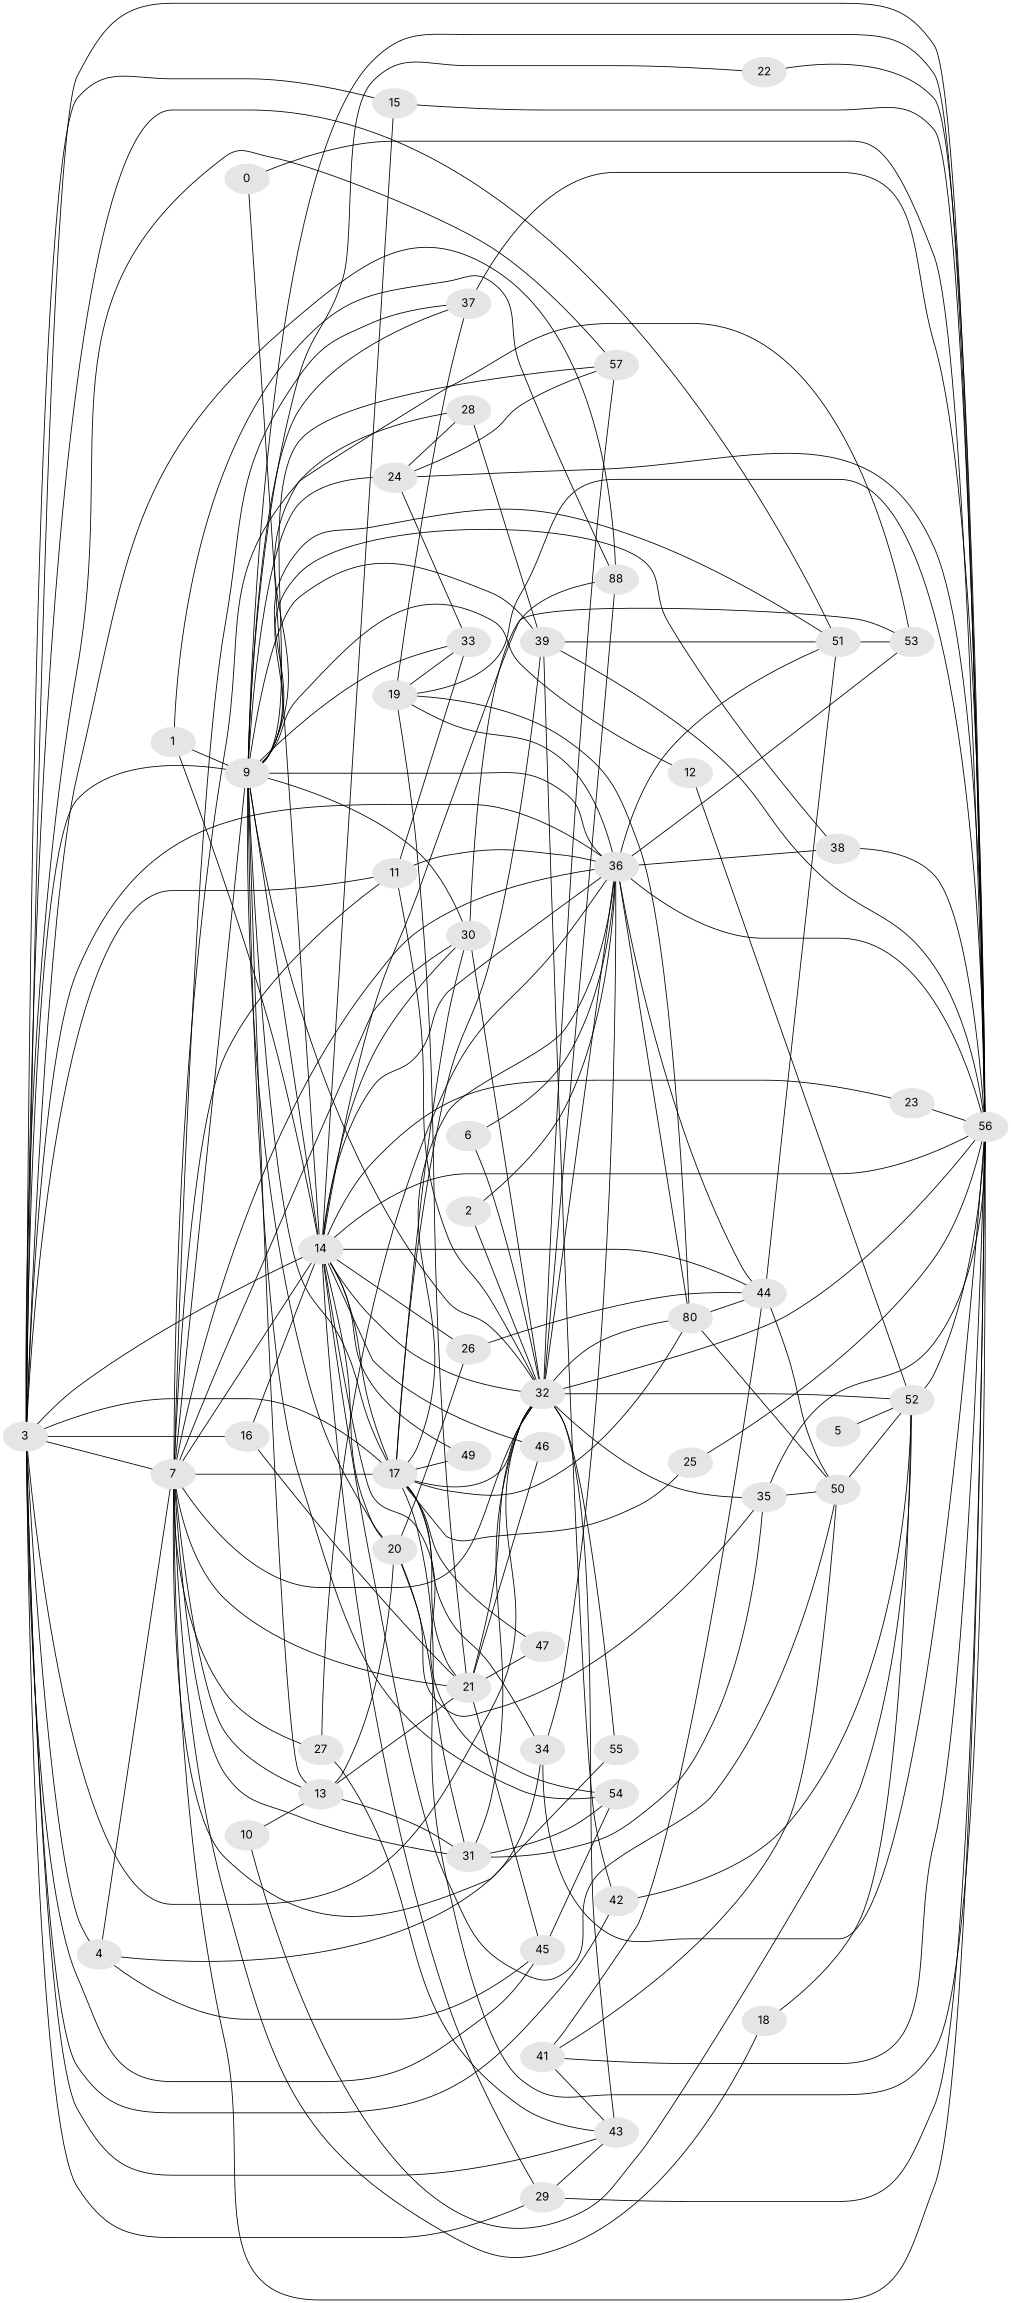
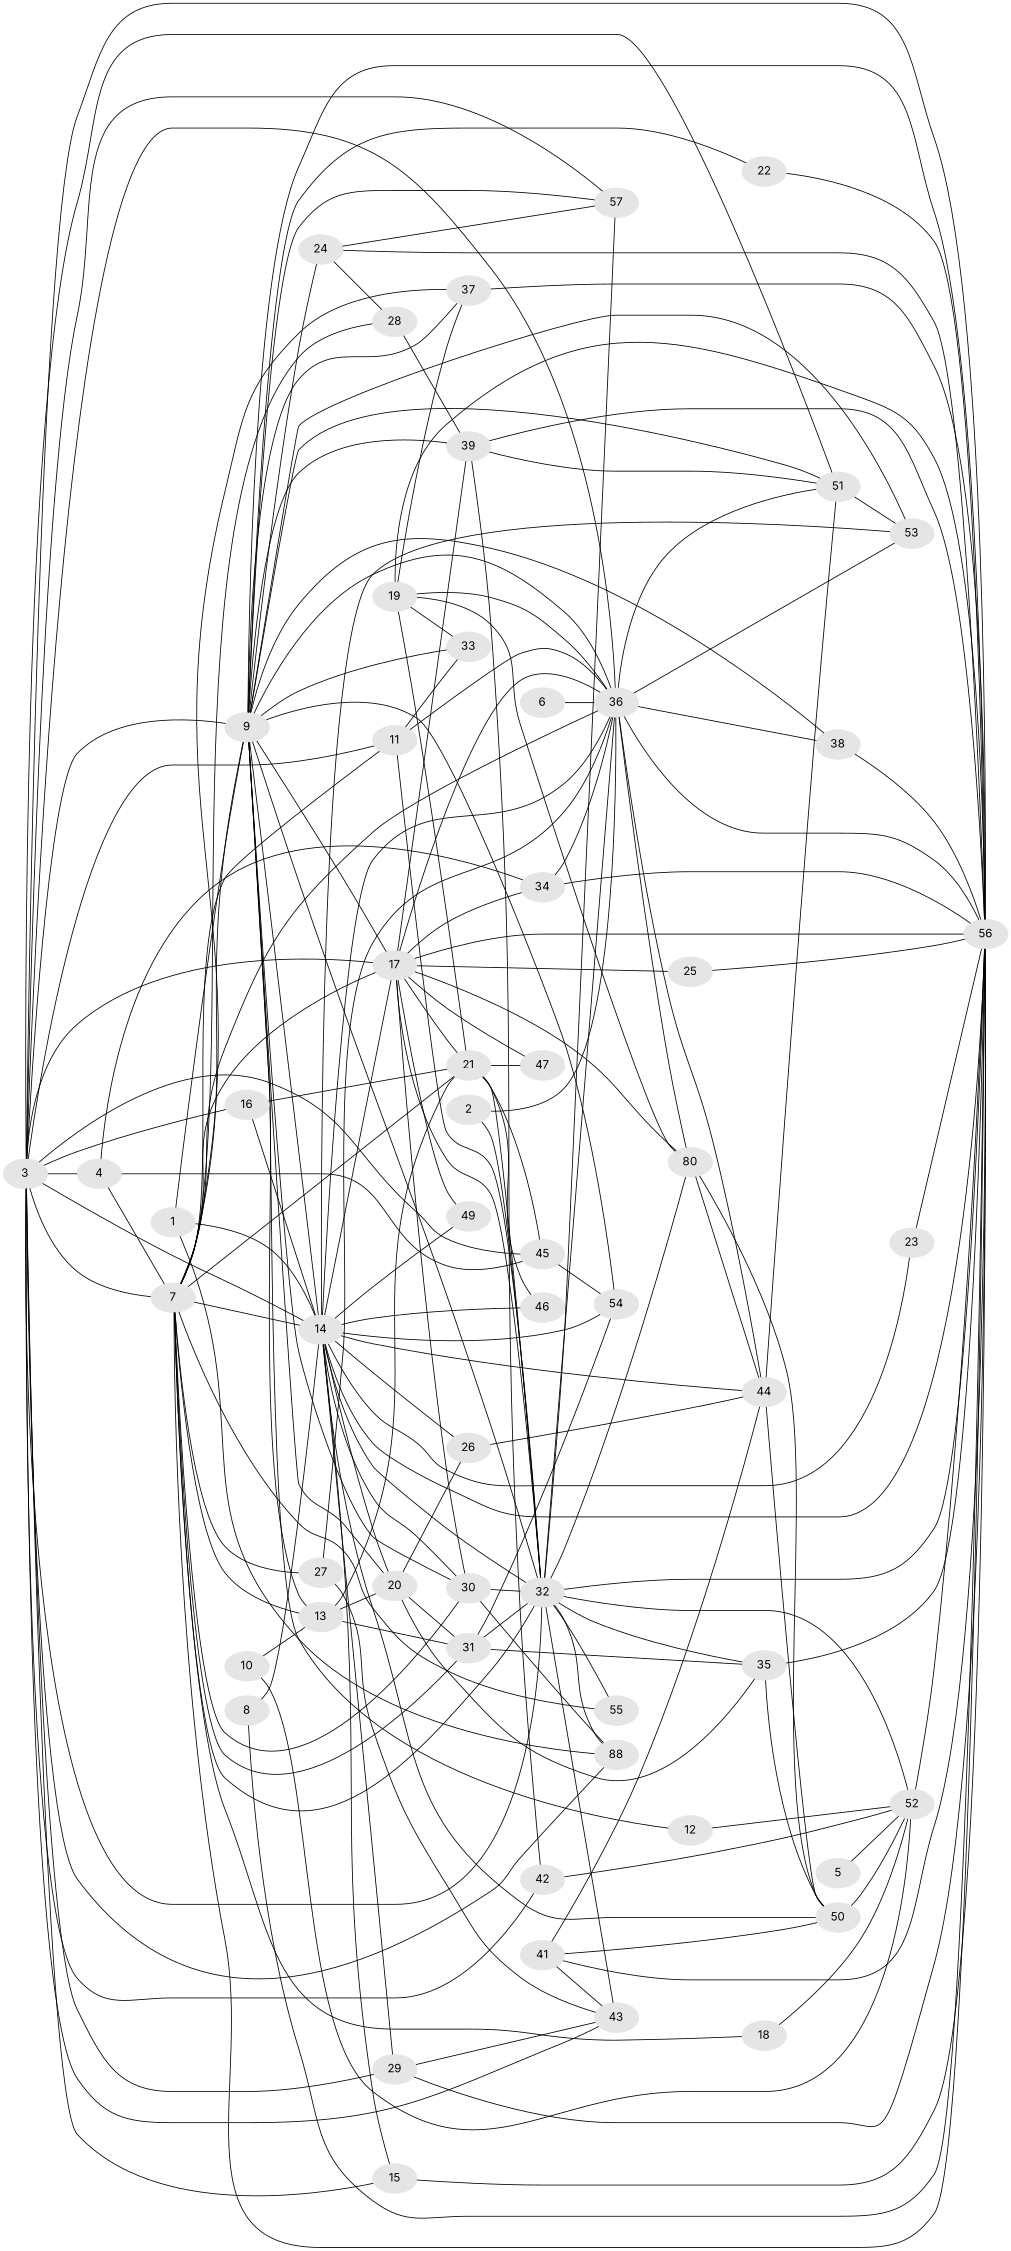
node "0": label "0" -> "8"
edge "24" -- "33": removed
edge "6" -- "32": removed
